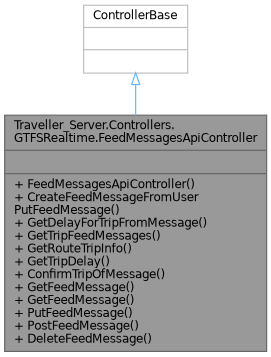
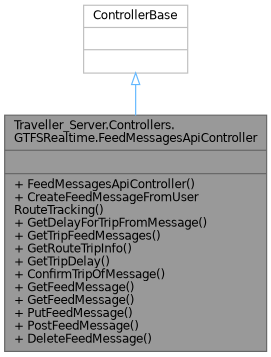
node "Traveller_Server.Controllers.": text "PutFeedMessage()" -> "RouteTracking()"
